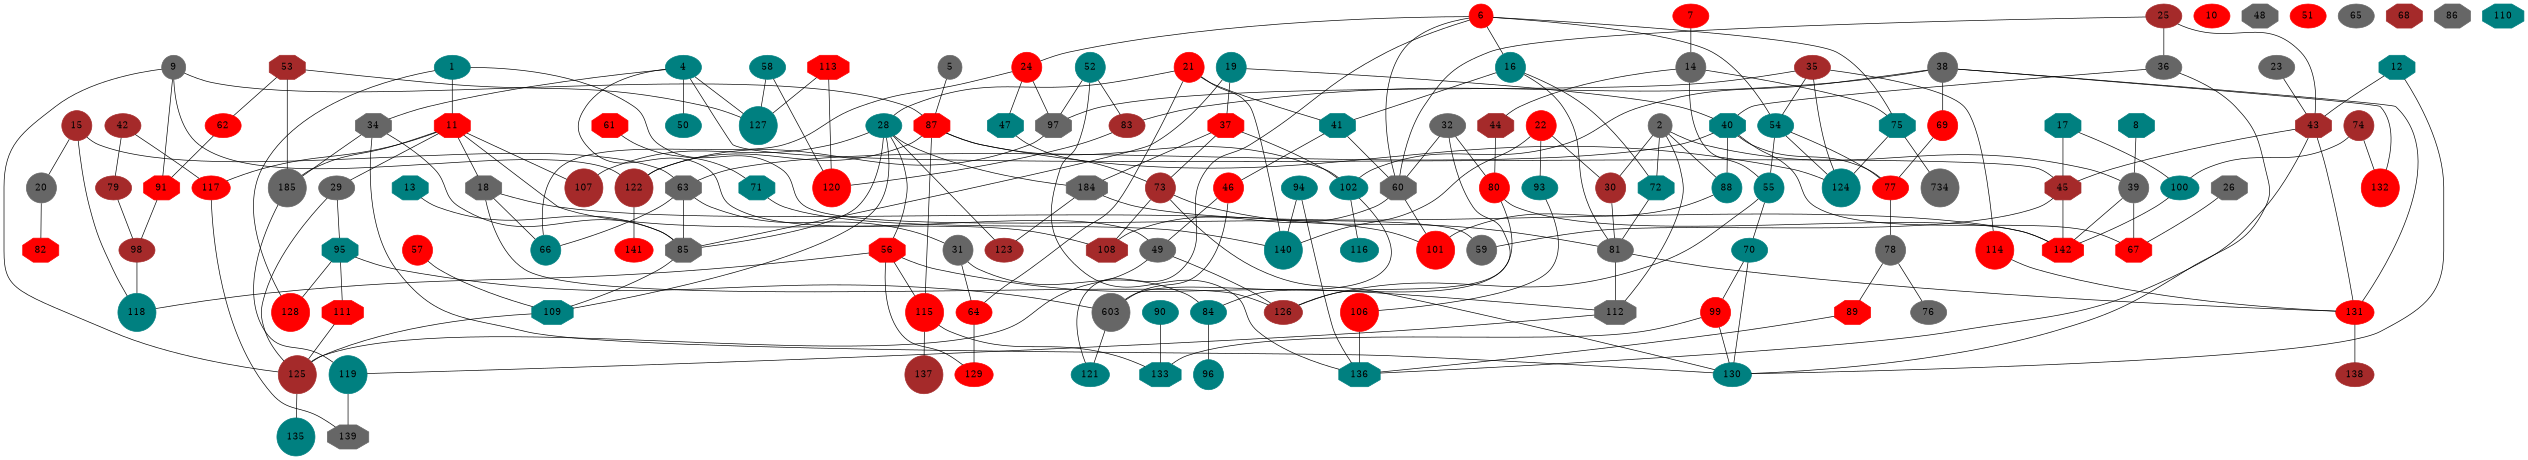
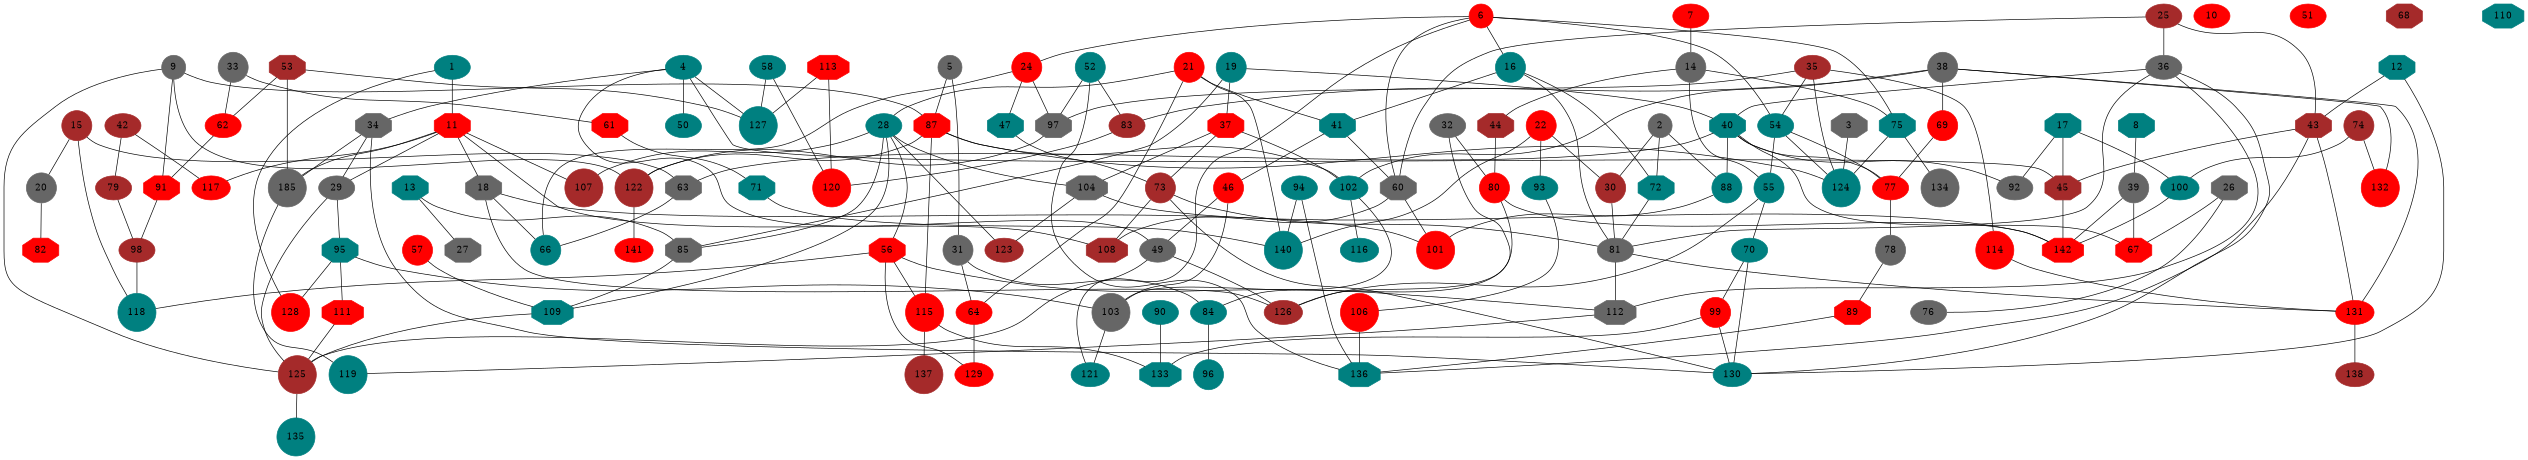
node "48": removed
node "65": removed
node "86": removed
node "33": added
node "23": removed
node "3": added
edge "32" -- "60": removed
edge "2" -- "39": removed
node "184": label "184" -> "104"
node "734": label "734" -> "134"
node "92": added
edge "63" -- "85": removed
edge "2" -- "112": now "36" -- "112"
edge "63" -- "31": now "5" -- "31"
edge "34" -- "85": now "34" -- "29"
edge "36" -- "81": added
node "27": added
node "59": removed
edge "78" -- "76": now "26" -- "76"
node "603": label "603" -> "103"
node "139": removed
